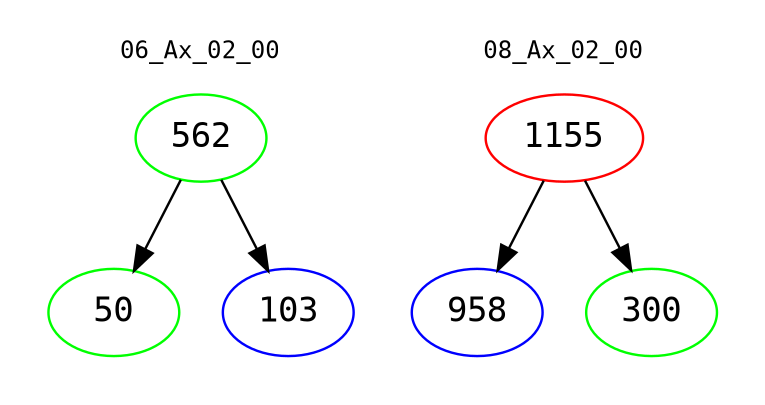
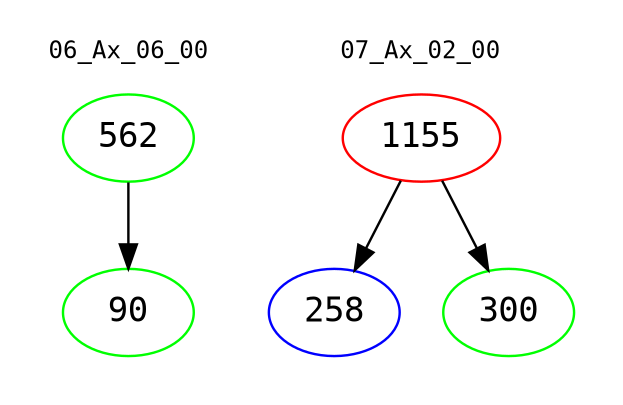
cluster "06_Ax_02_00": label "06_Ax_02_00" -> "06_Ax_06_00"
cluster "08_Ax_02_00": label "08_Ax_02_00" -> "07_Ax_02_00"
node "50": label "50" -> "90"
node "103": removed
node "958": label "958" -> "258"
